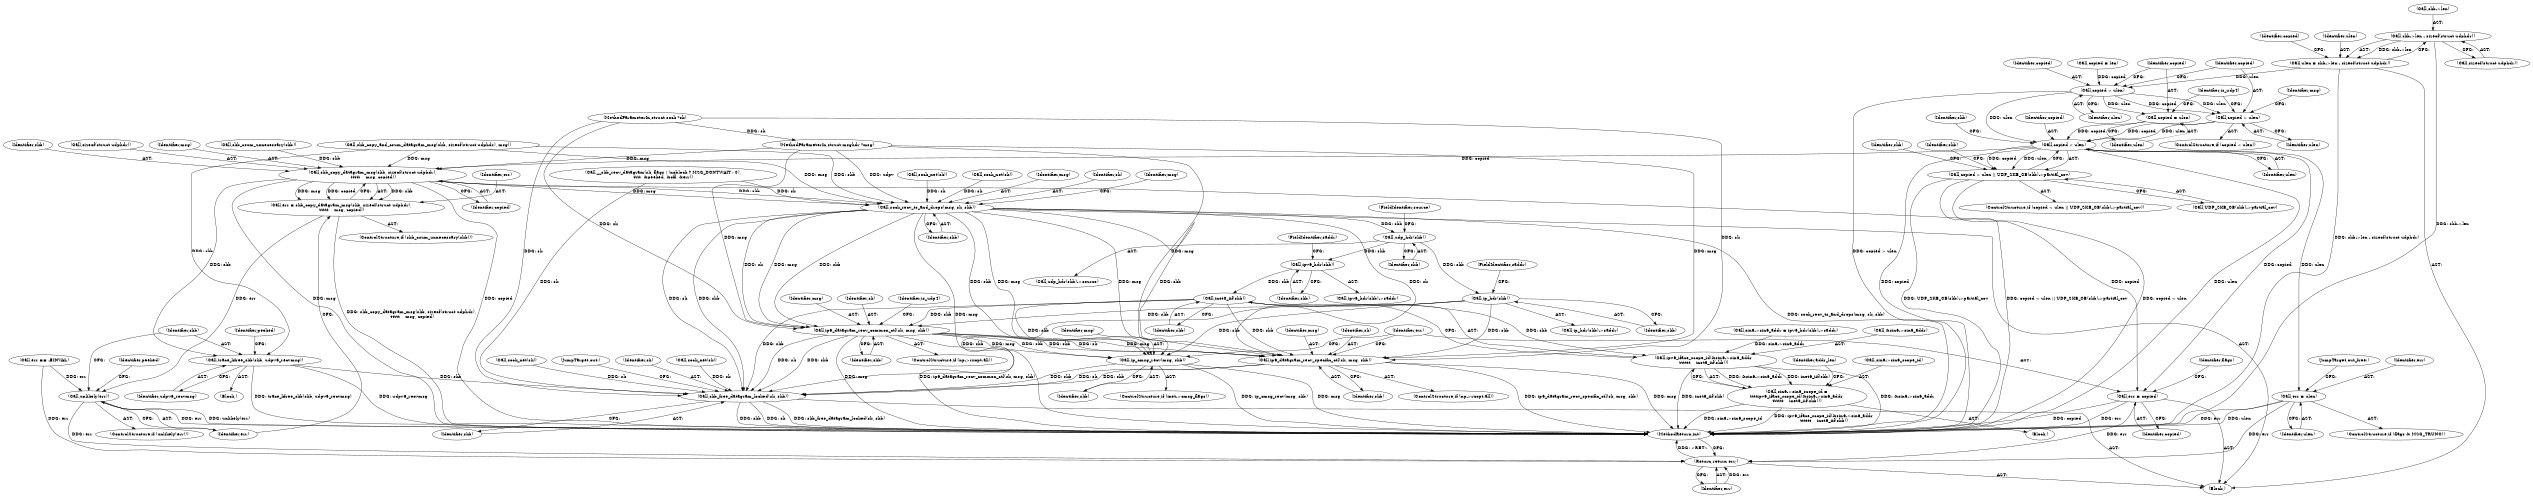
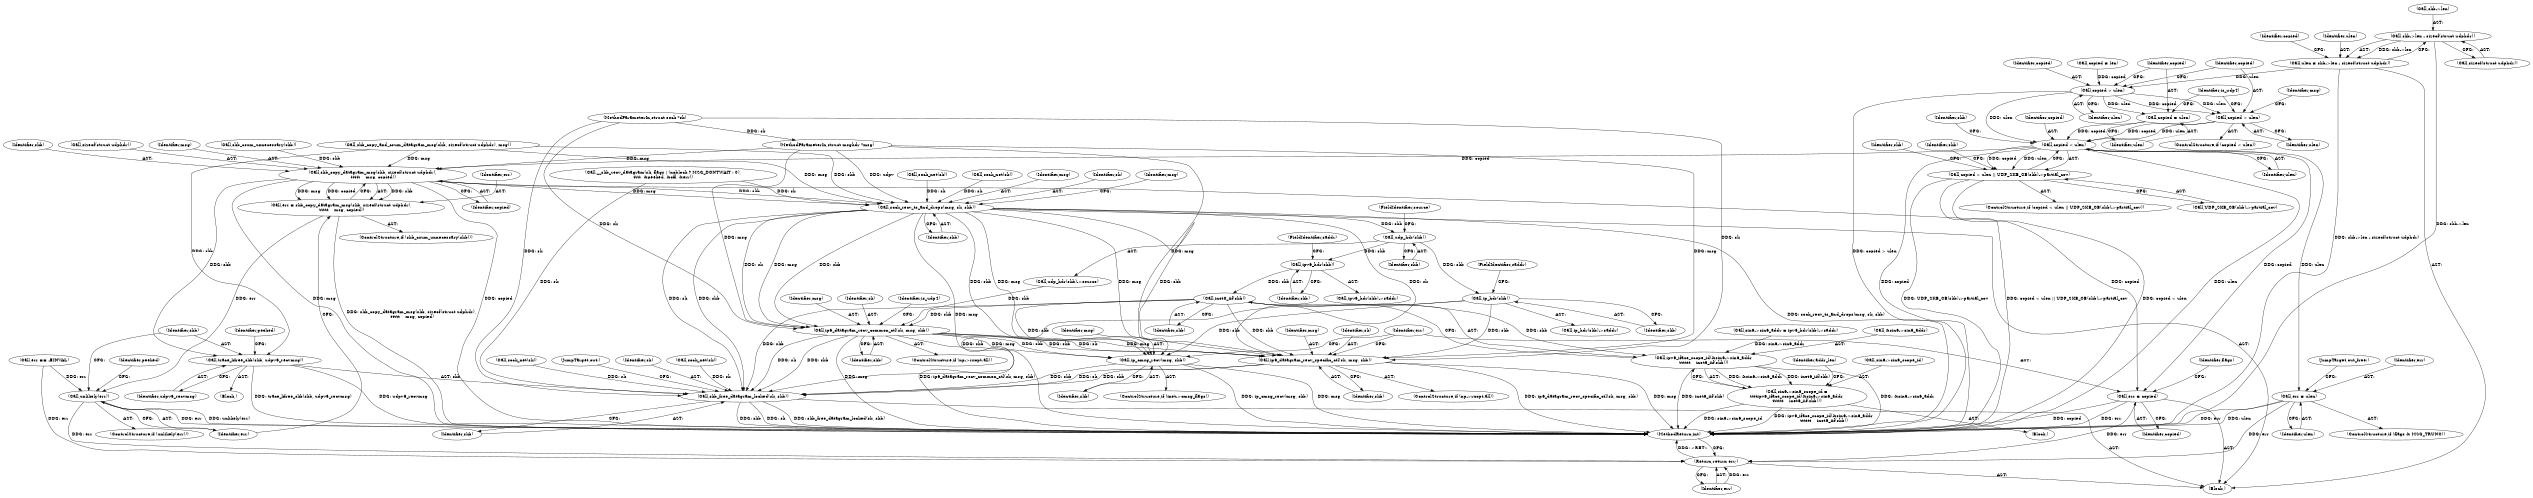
edge "(Call,ip_hdr(skb))" -> "(Call,ip6_datagram_recv_common_ctl(sk, msg, skb))": now "(Call,udp_hdr(skb)->source)" -> "(Call,ip6_datagram_recv_common_ctl(sk, msg, skb))"
edge "(Call,trace_kfree_skb(skb, udpv6_recvmsg))" -> "(Call,skb_free_datagram_locked(sk, skb))": label "DDG: skb" -> "AST: skb"
